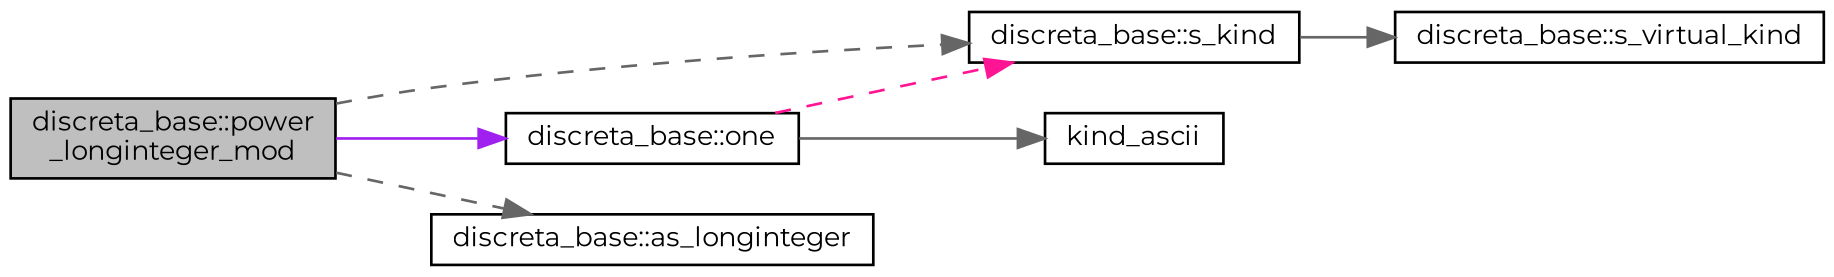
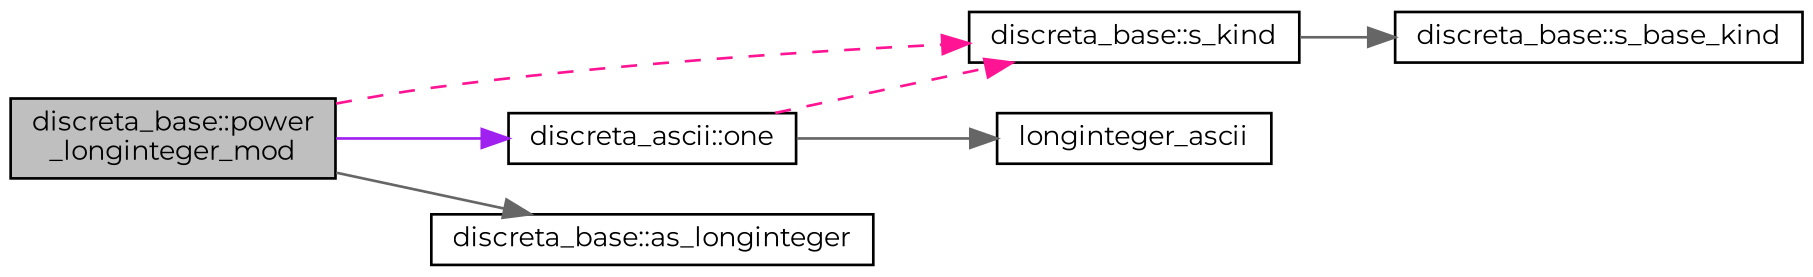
node "discreta_base::s_virtual_kind": label "discreta_base::s_virtual_kind" -> "discreta_base::s_base_kind"
edge "discreta_base::power _longinteger_mod" -> "discreta_base::s_kind": color gray40 -> deeppink
node "discreta_base::one": label "discreta_base::one" -> "discreta_ascii::one"
node "kind_ascii": label "kind_ascii" -> "longinteger_ascii"
edge "discreta_base::power _longinteger_mod" -> "discreta_base::as_longinteger": style dashed -> solid
